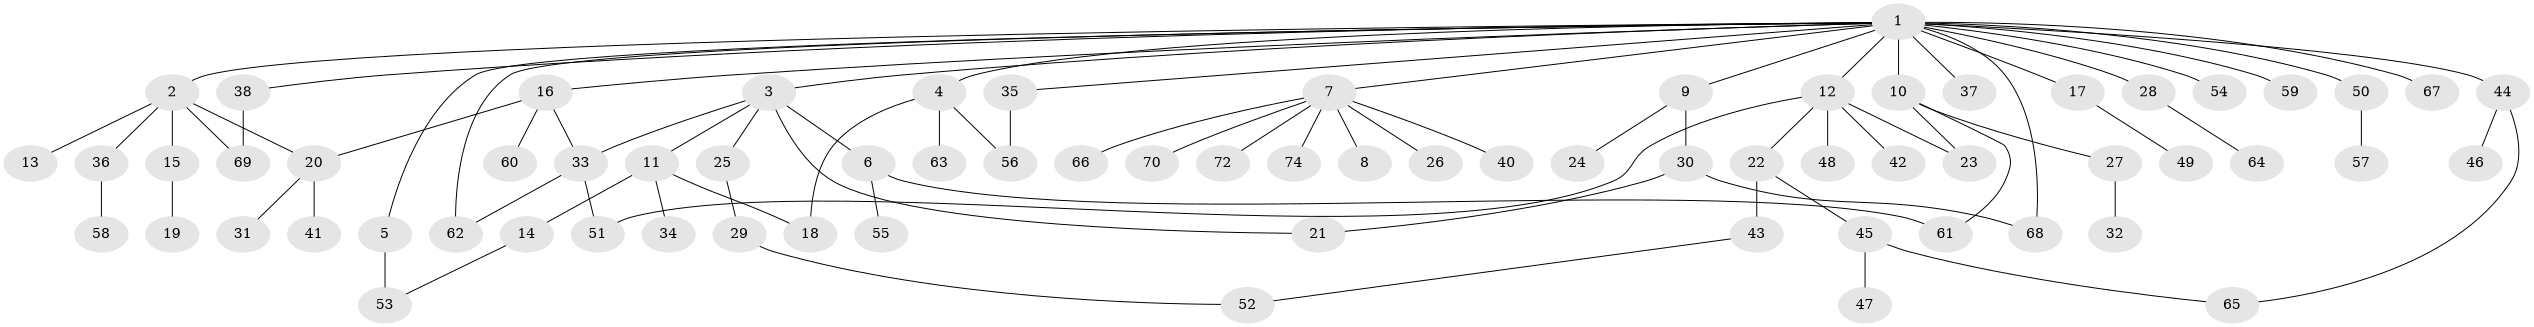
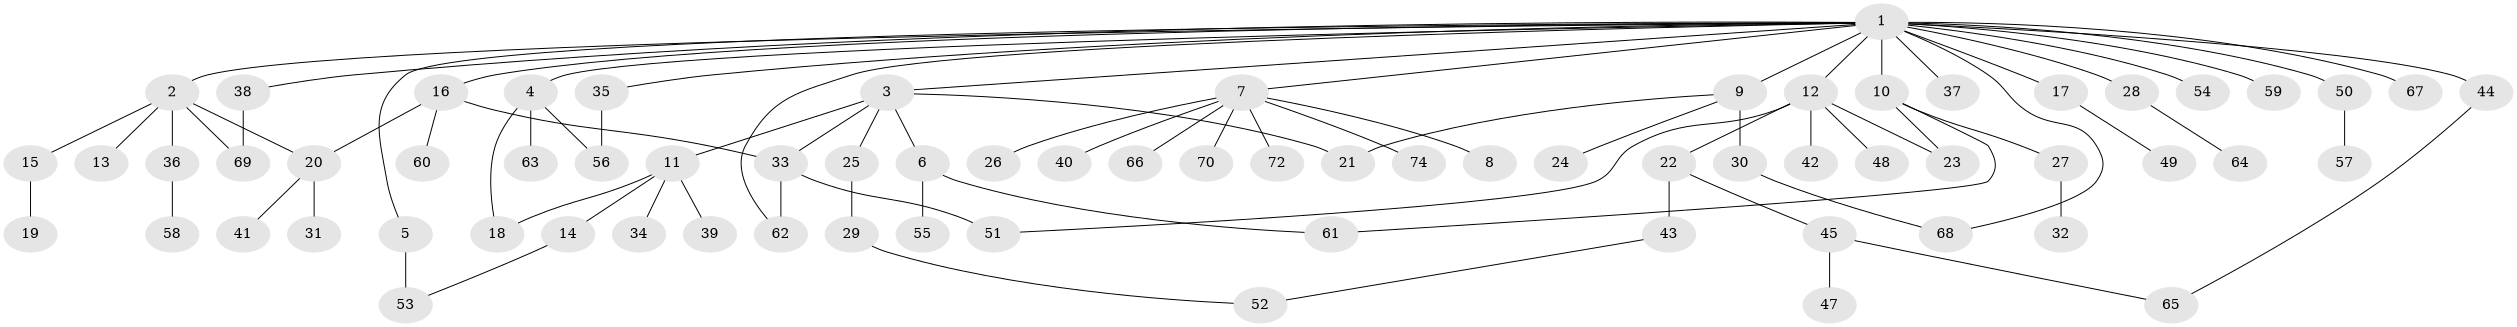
node "46": removed
edge "30" -- "21": now "9" -- "21"
node "39": added
